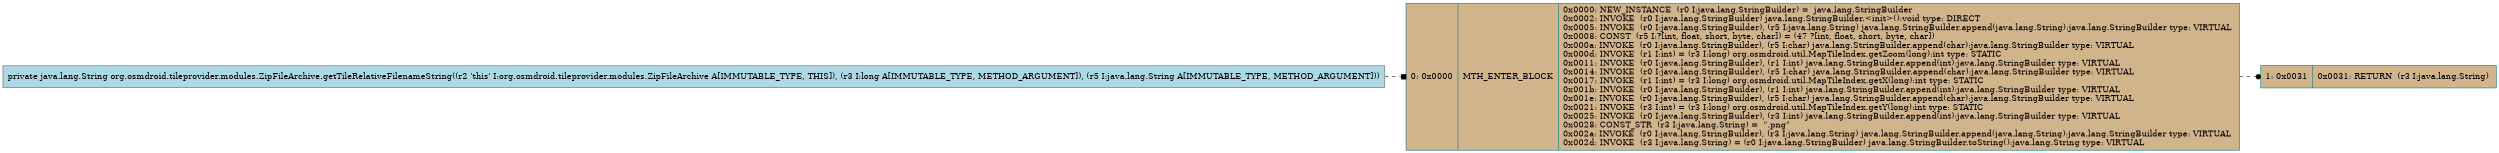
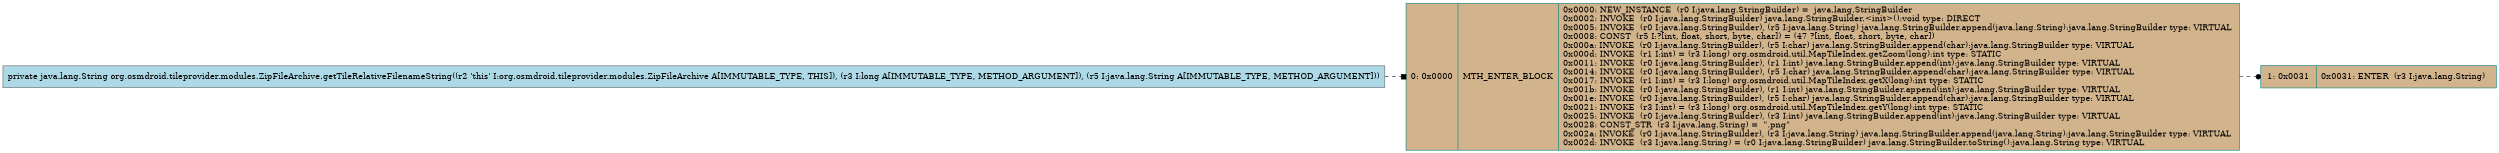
node "1: 0x0031": text "0x0031: RETURN  (r3 I:java.lang.String)" -> "0x0031: ENTER  (r3 I:java.lang.String)"
